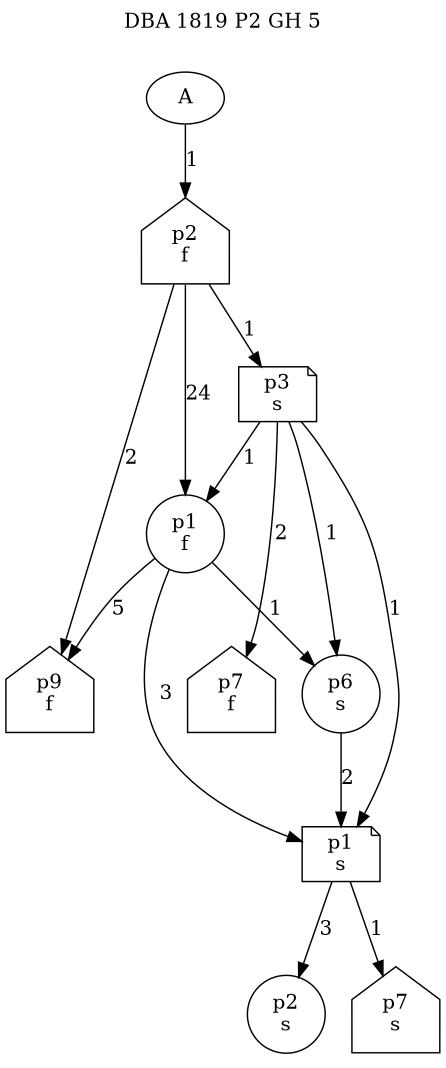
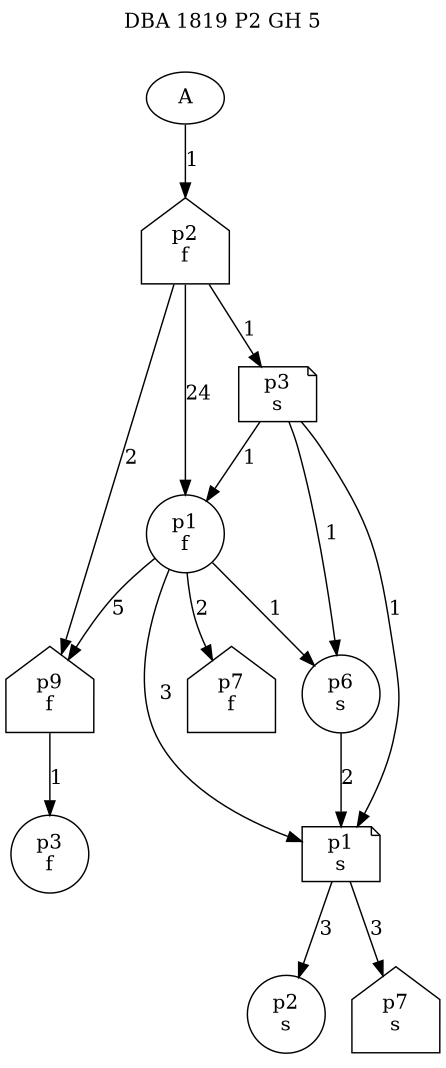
edge "p3 s" -> "p7 f": now "p1 f" -> "p7 f"
node "p3 f": added
edge "p1 s" -> "p7 s": label "1" -> "3"
